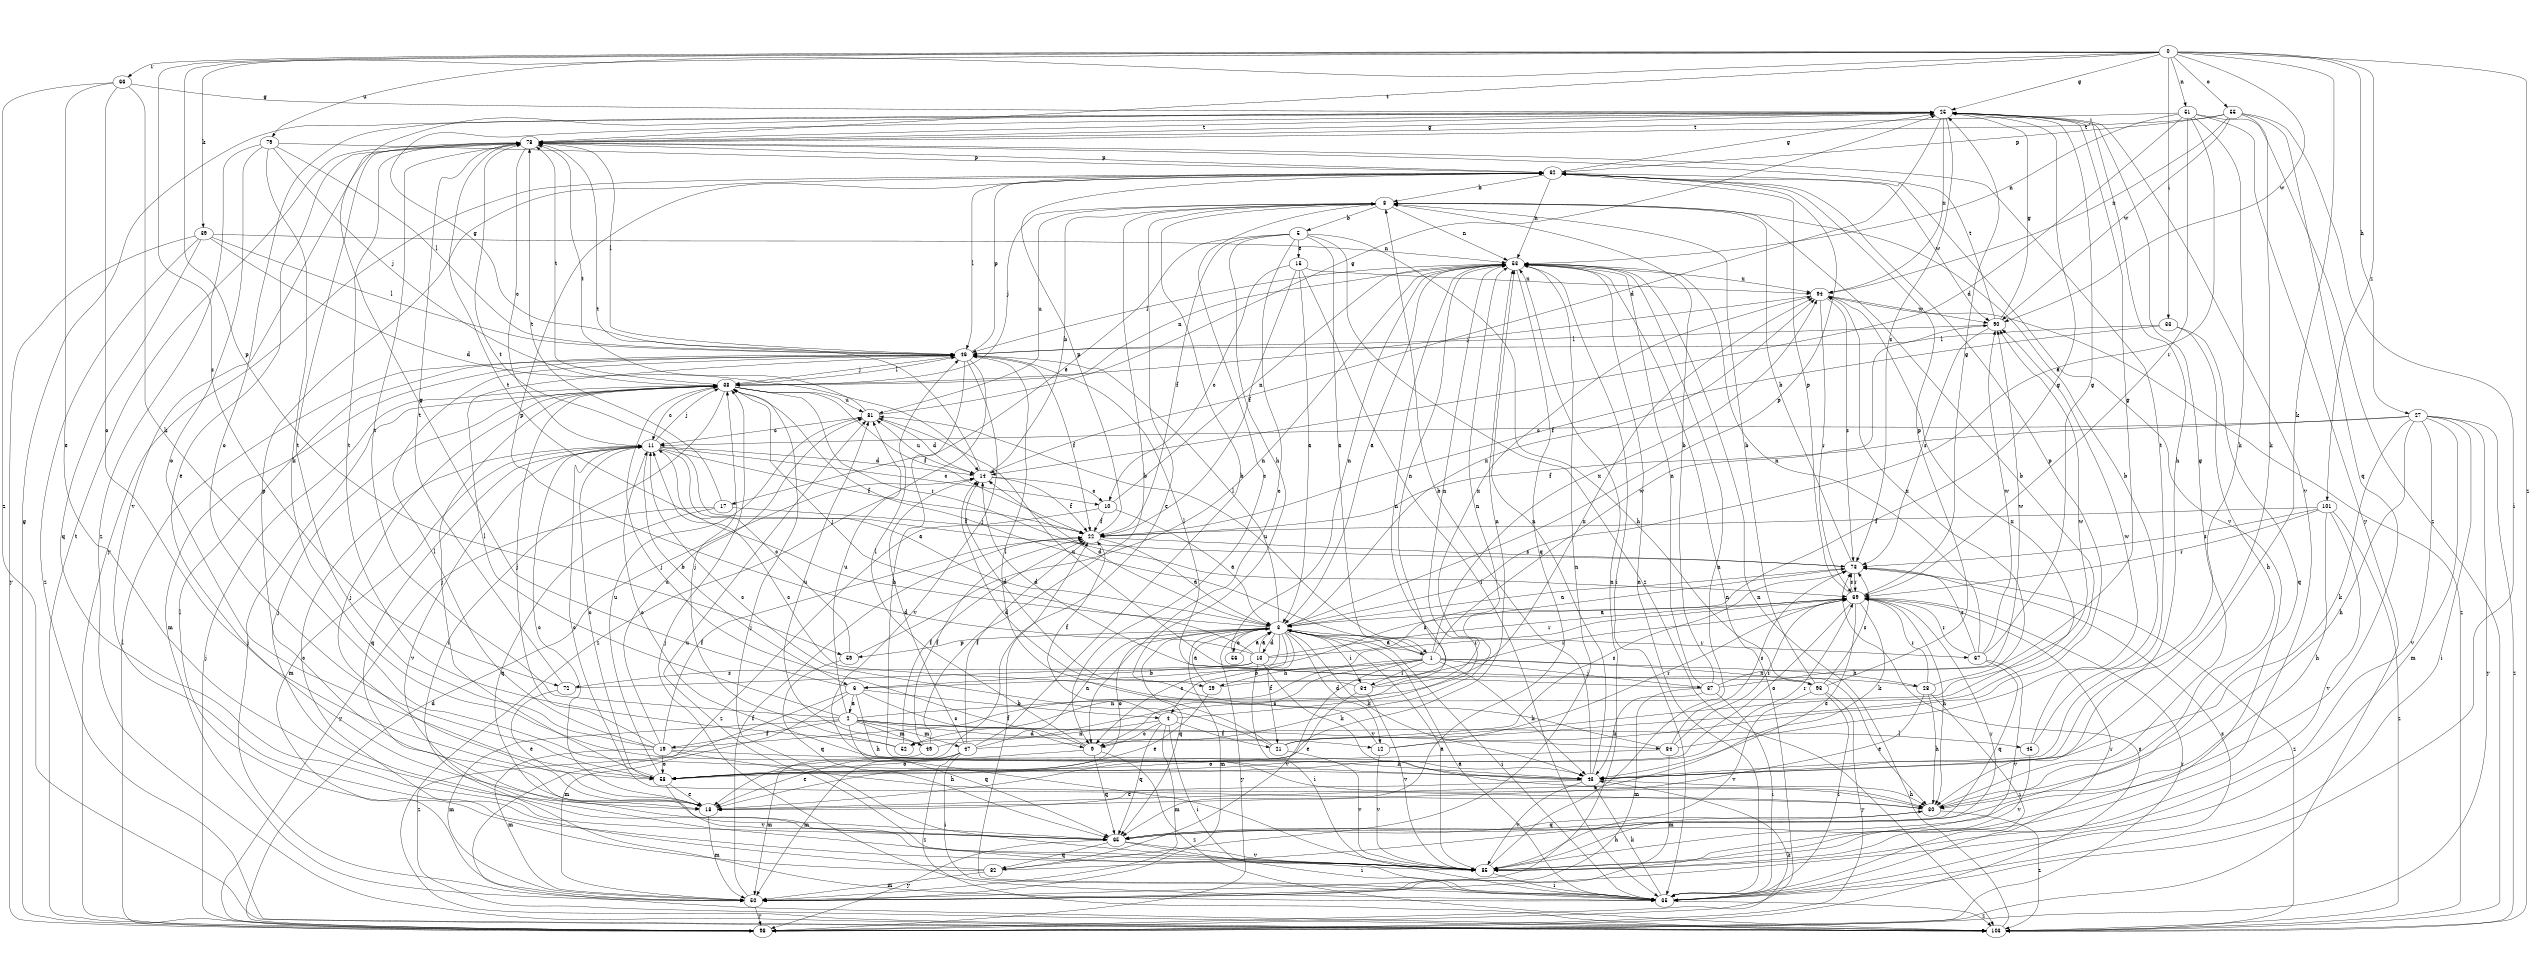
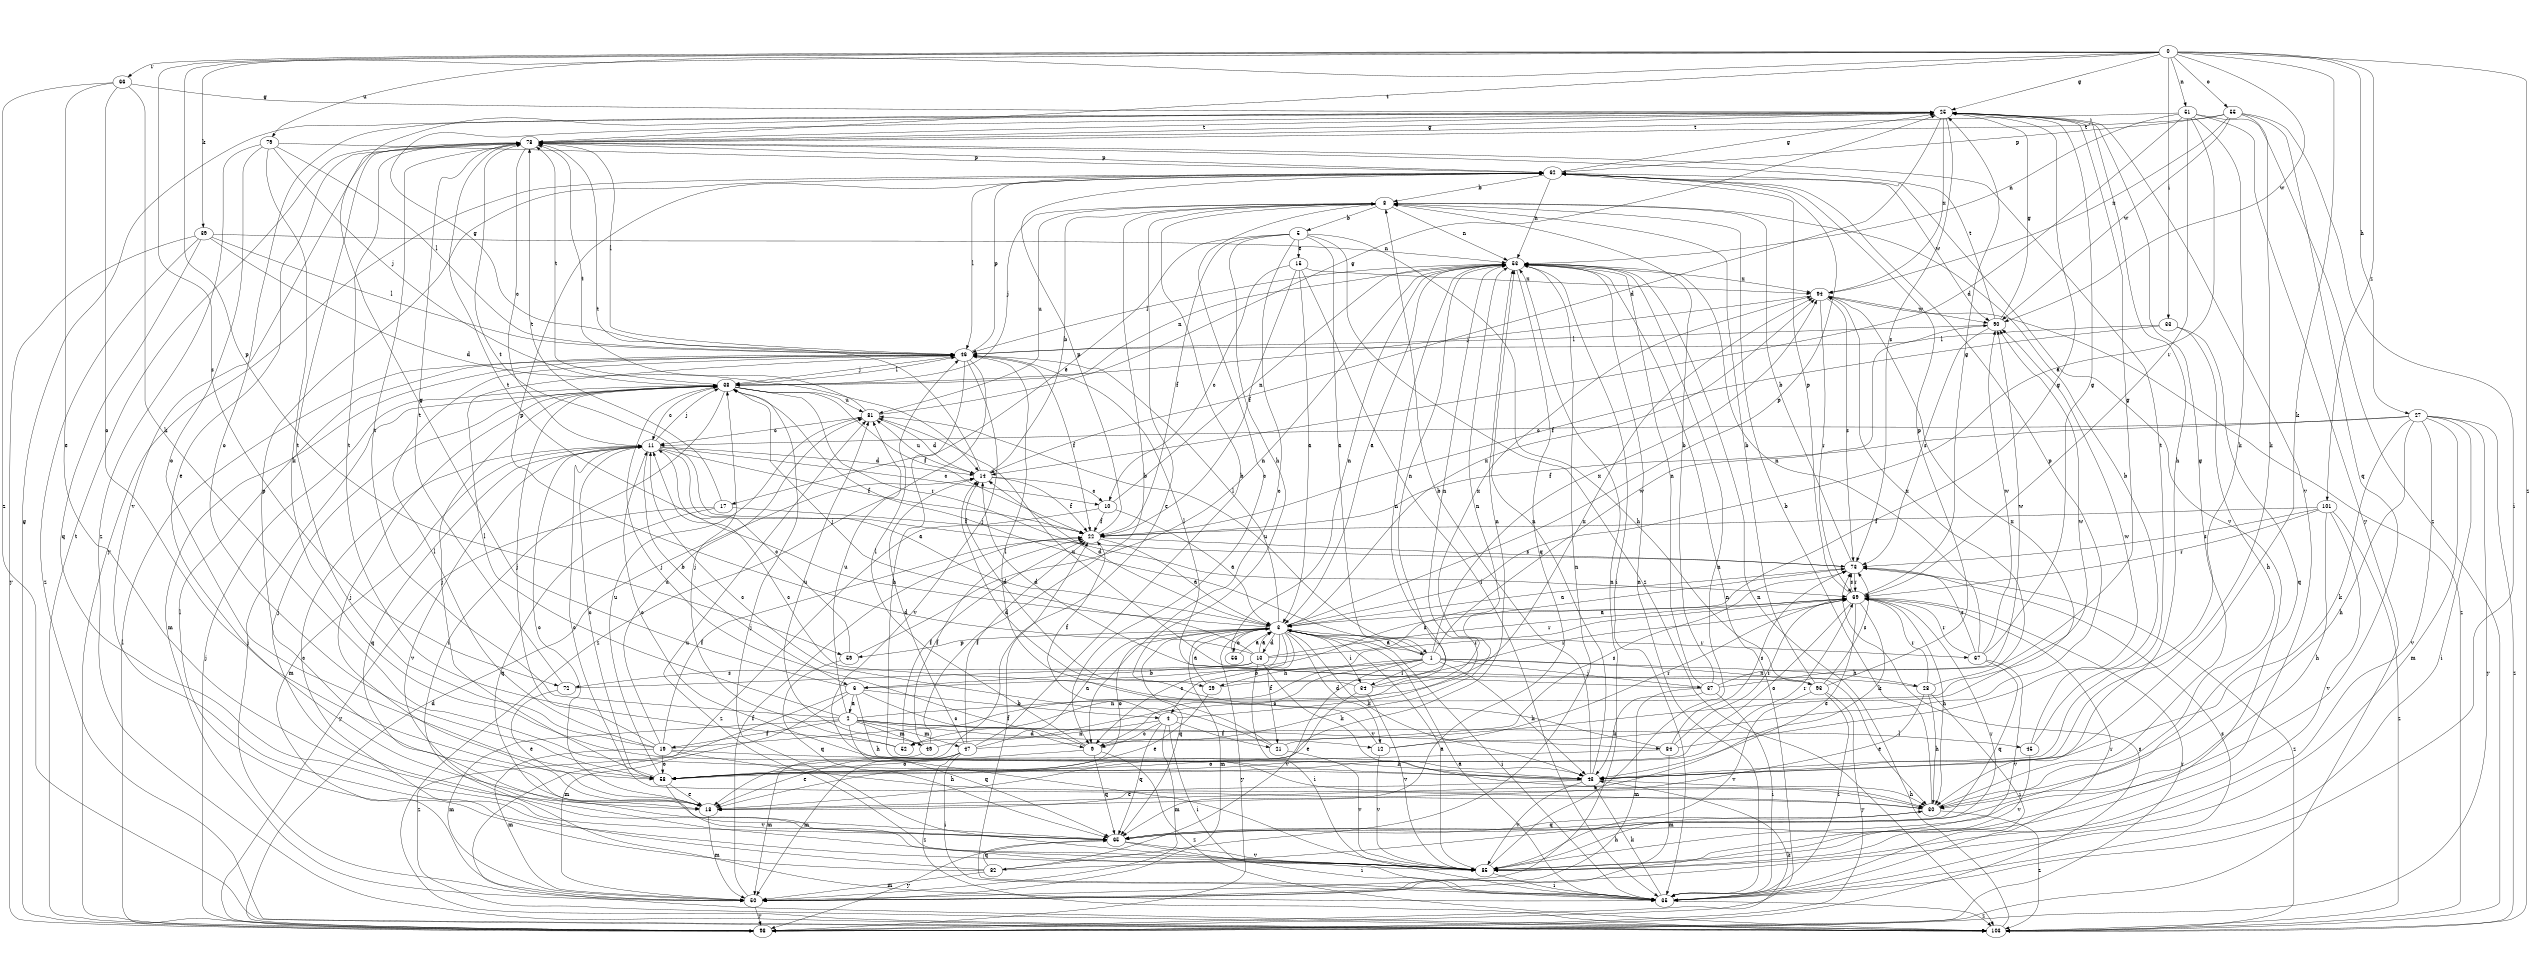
edge "21" -> "8": now "30" -> "8"
edge "65" -> "82": reversed
edge "35" -> "38": removed, label "j"
